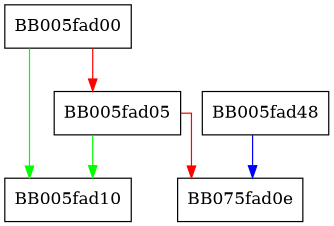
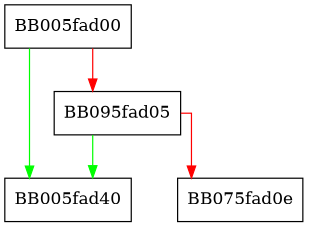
node "BB005fad05": label "BB005fad05" -> "BB095fad05"
node "BB005fad48": removed
node "BB005fad10": label "BB005fad10" -> "BB005fad40"
